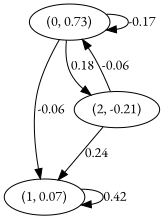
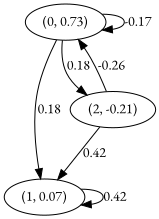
edge "(2, -0.21)" -> "(0, 0.73)": label "-0.06" -> "-0.26"
edge "(0, 0.73)" -> "(1, 0.07)": label "-0.06" -> "0.18"
edge "(2, -0.21)" -> "(1, 0.07)": label "0.24" -> "0.42"
